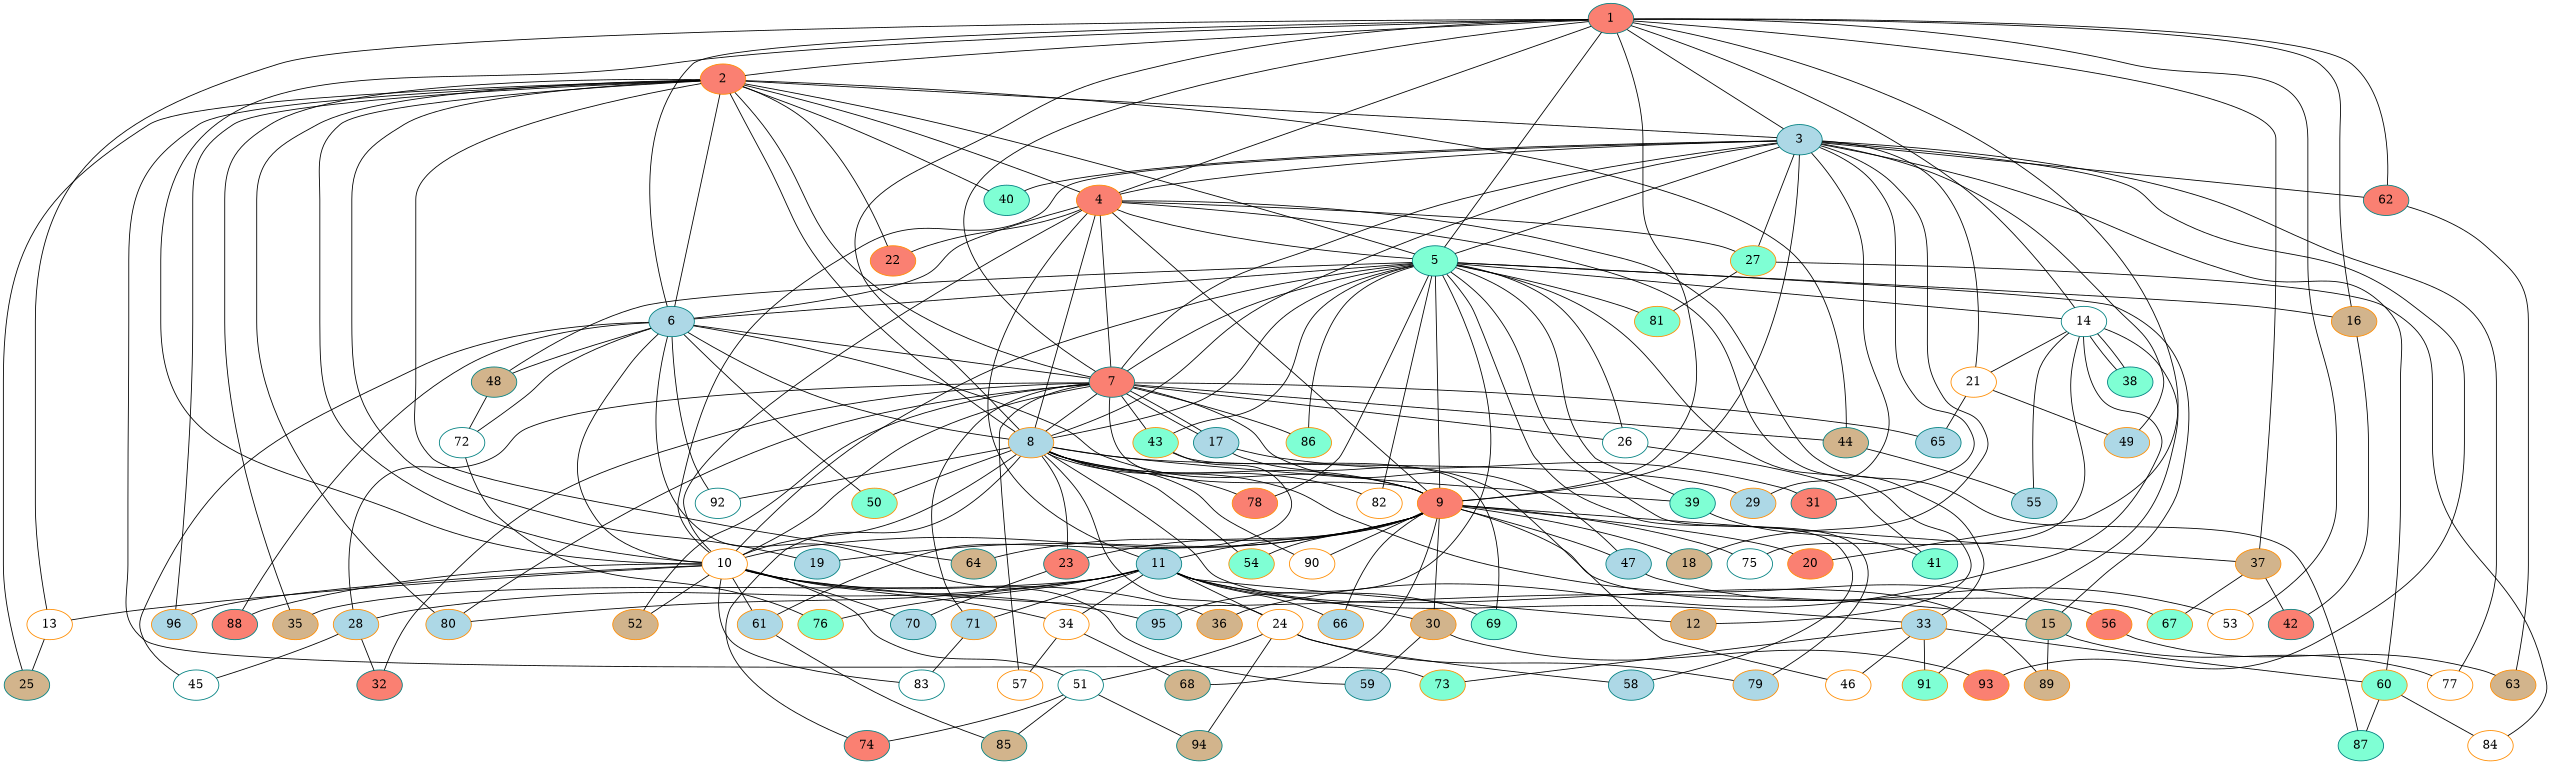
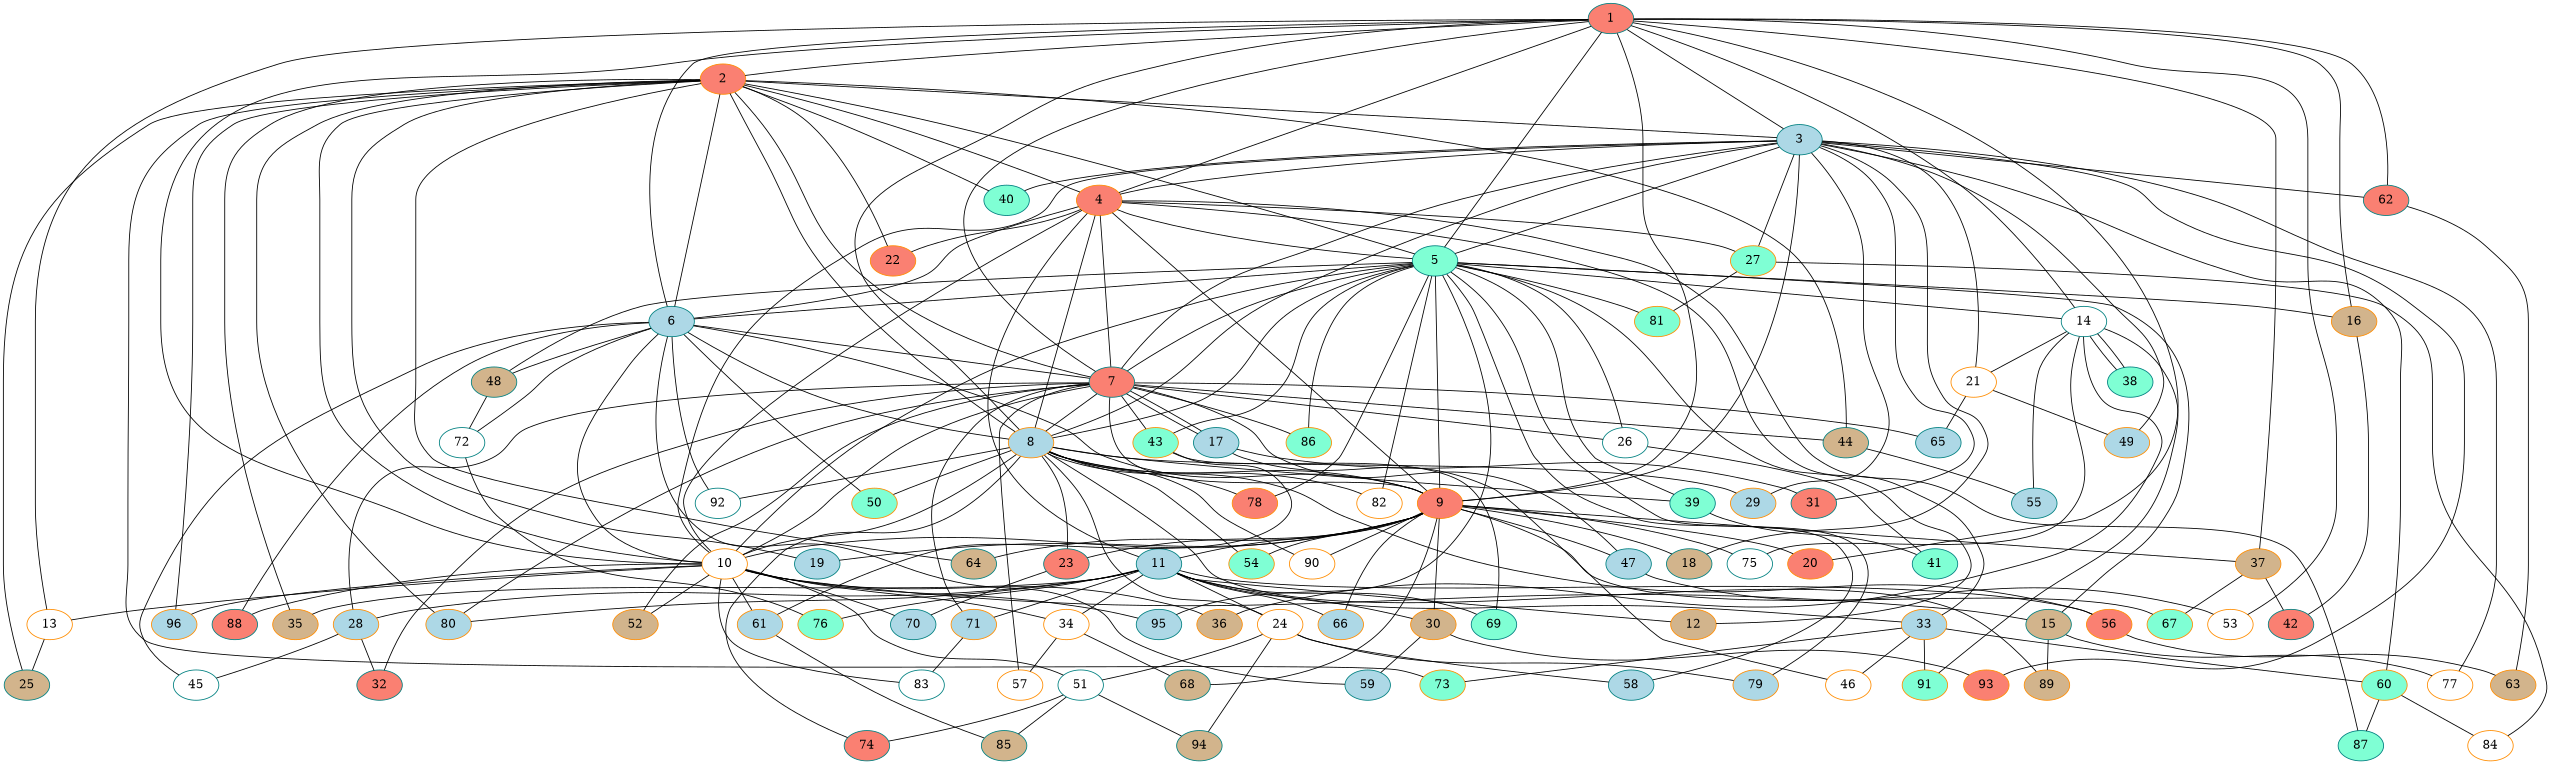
edge "11" -- "56": added
